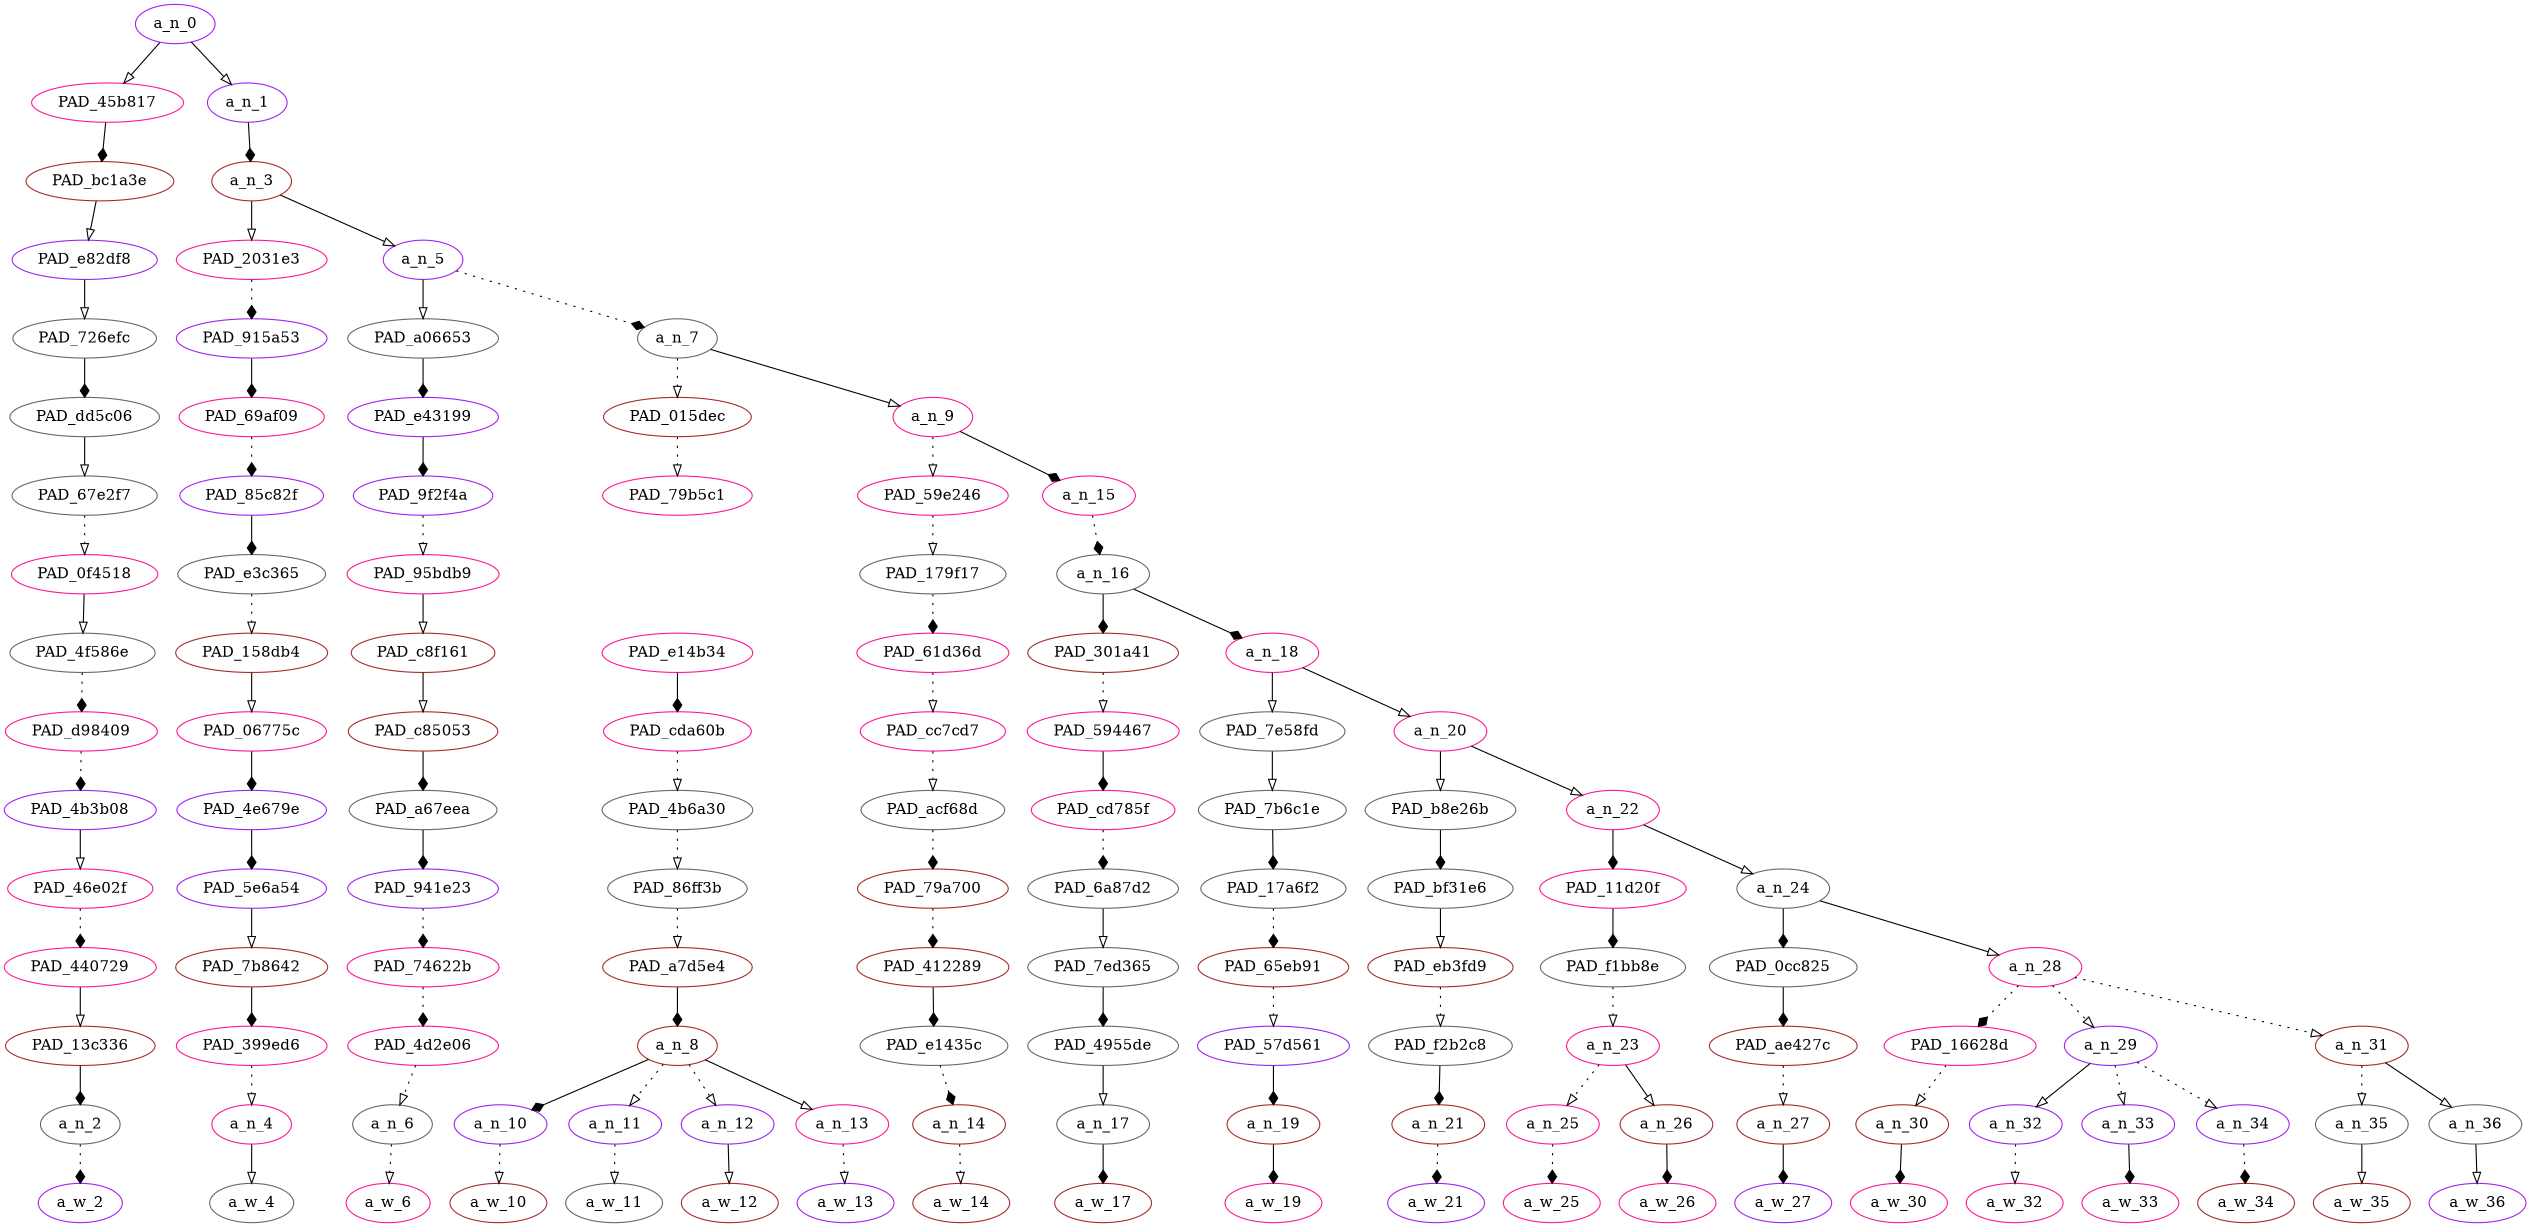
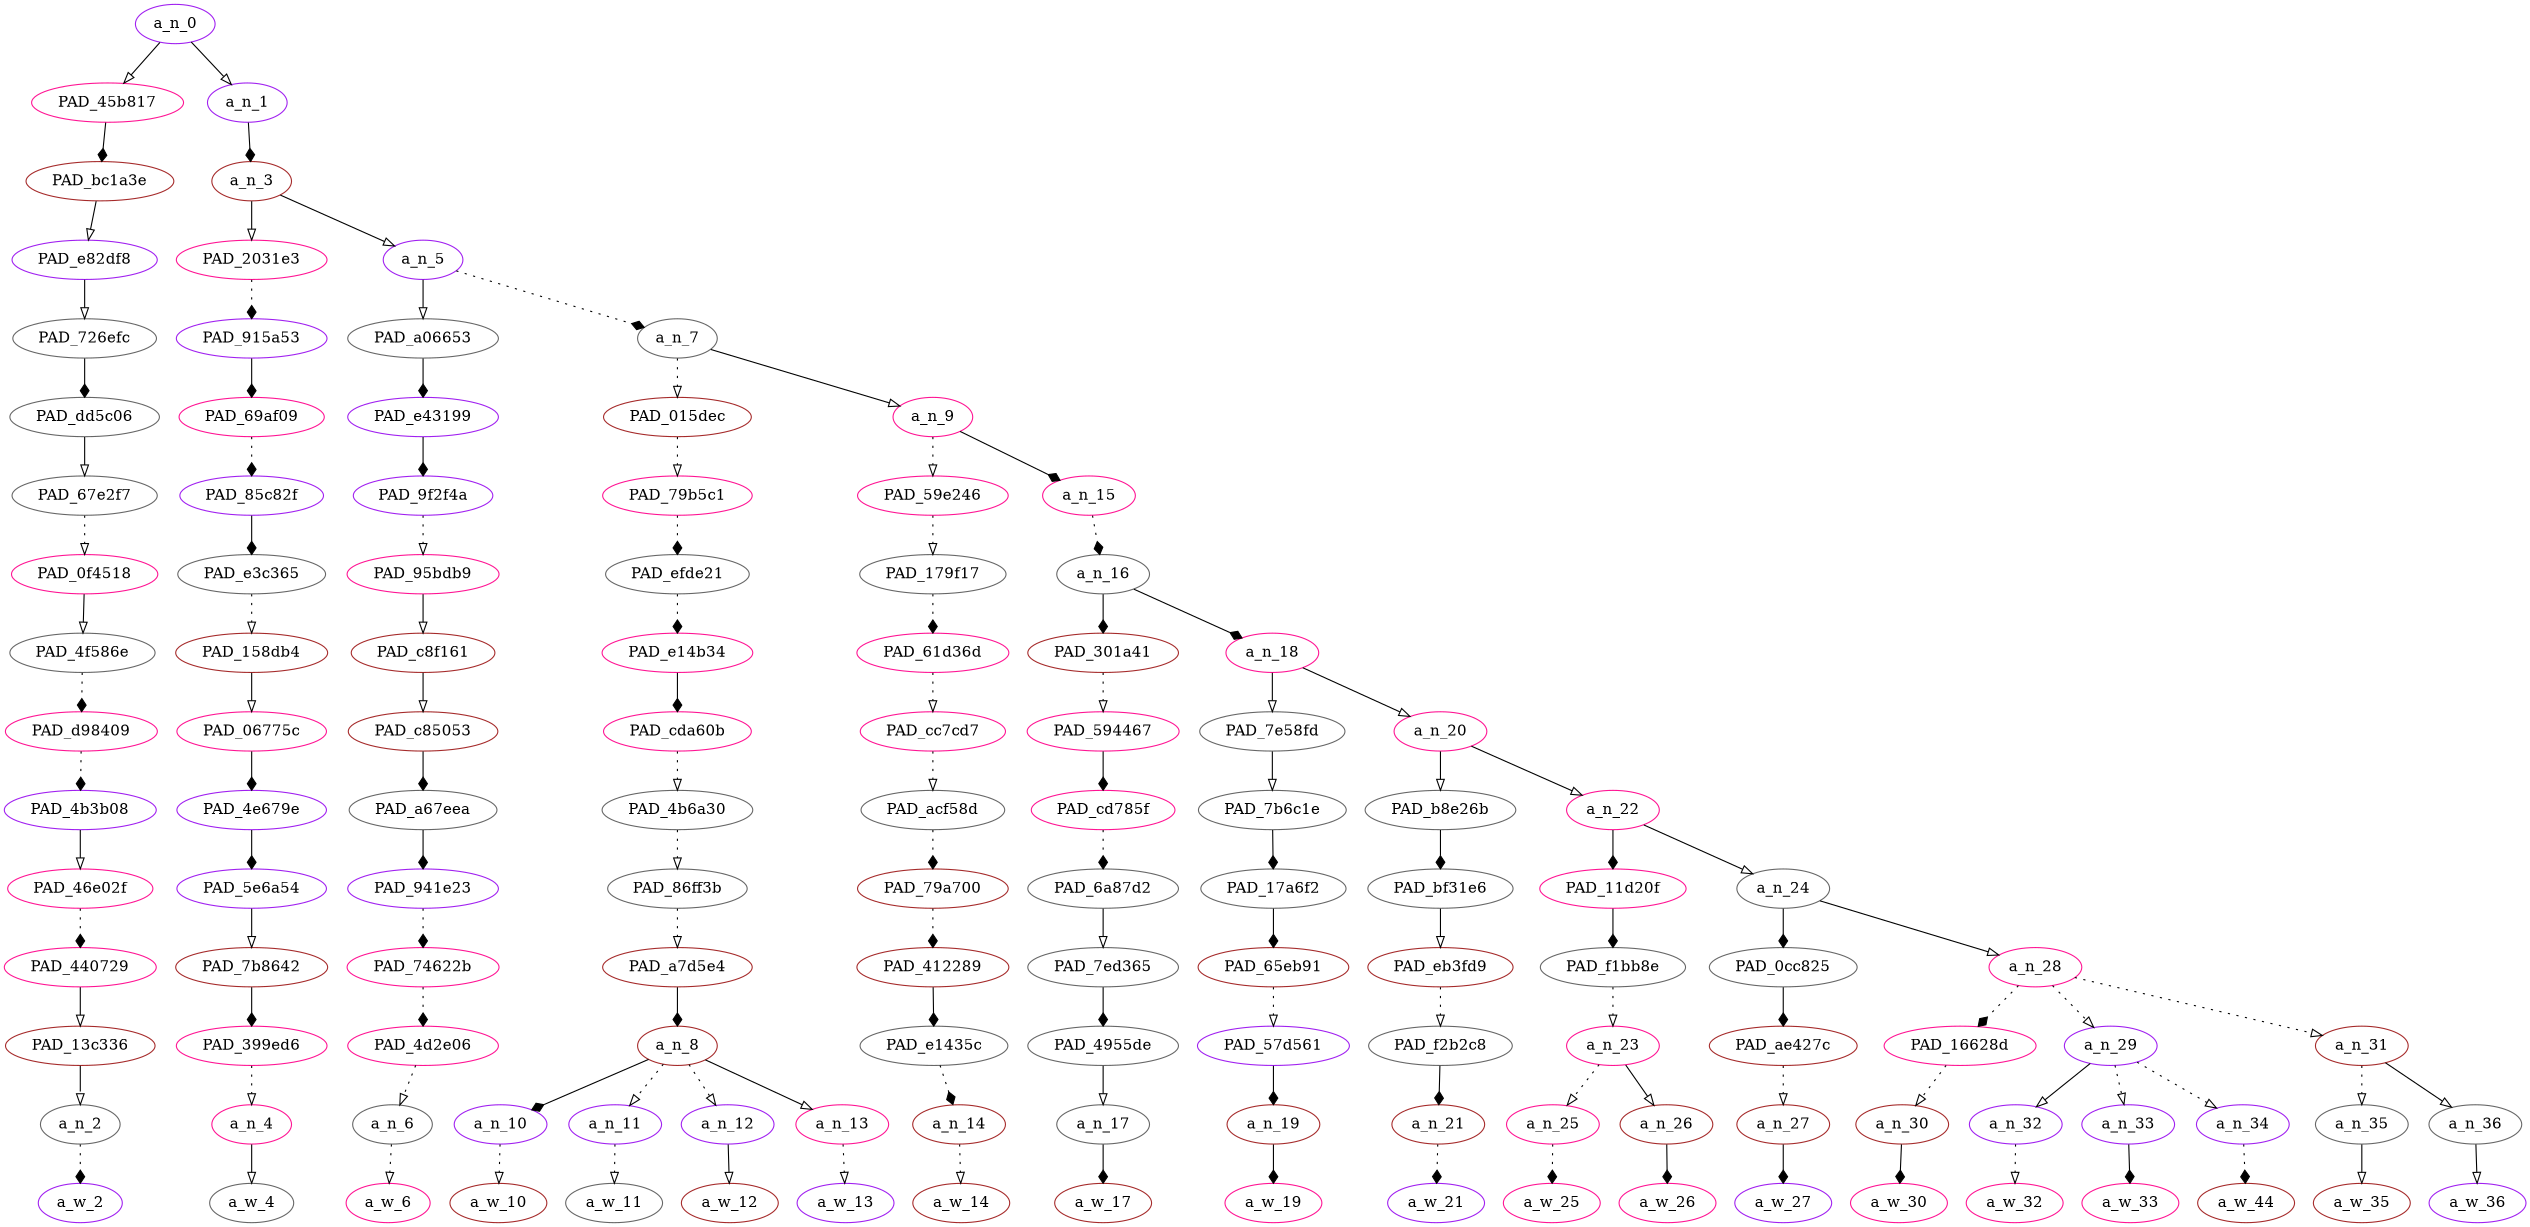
node "PAD_efde21": added
node "PAD_acf68d": label "PAD_acf68d" -> "PAD_acf58d"
edge "PAD_17a6f2" -> "PAD_65eb91": style dotted -> solid
edge "PAD_13c336" -> "a_n_2": arrowhead diamond -> onormal
node "a_w_34": label "a_w_34" -> "a_w_44"
